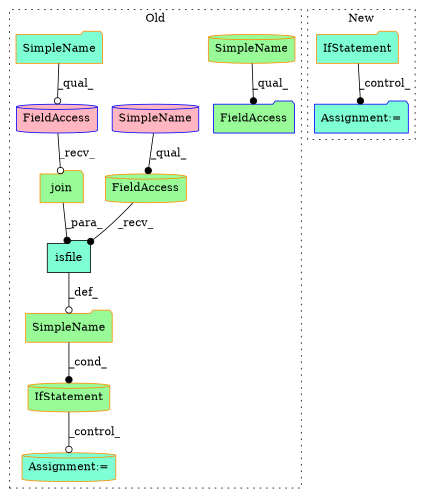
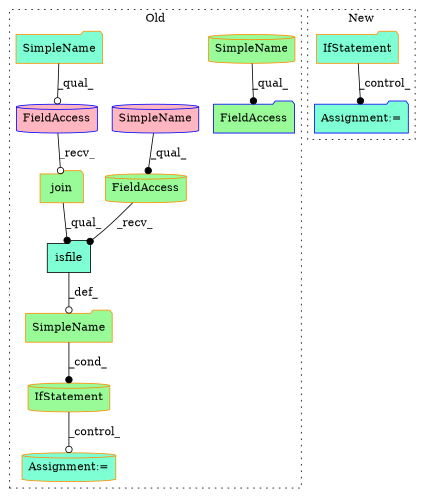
edge "join" -> "isfile": label "_para_" -> "_qual_"
